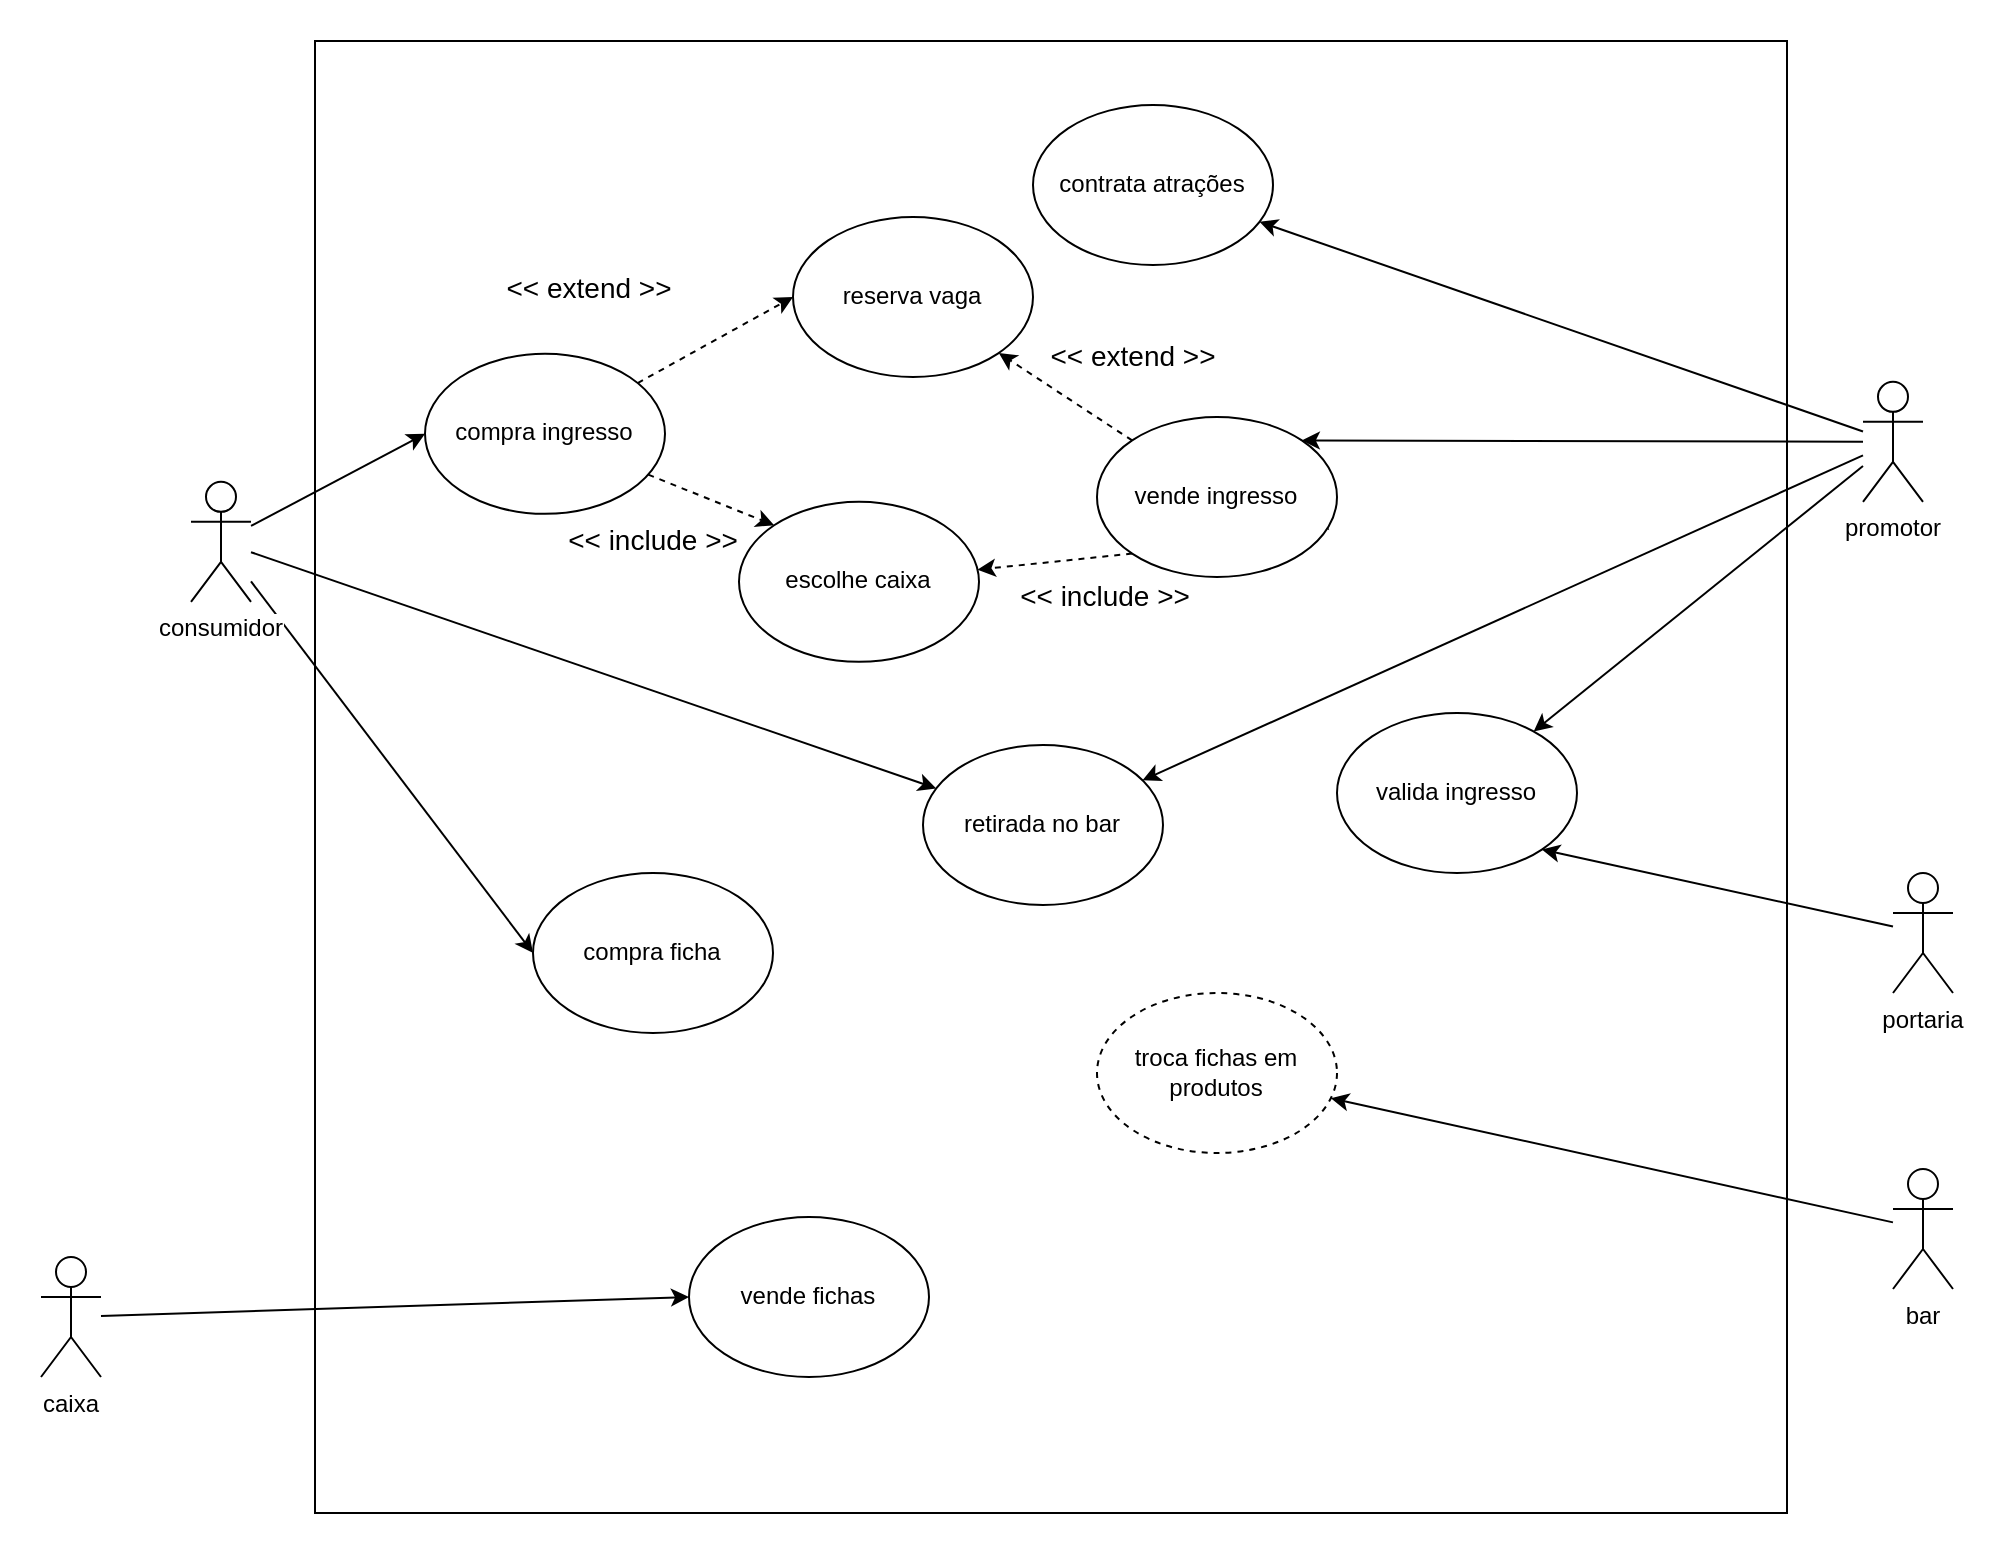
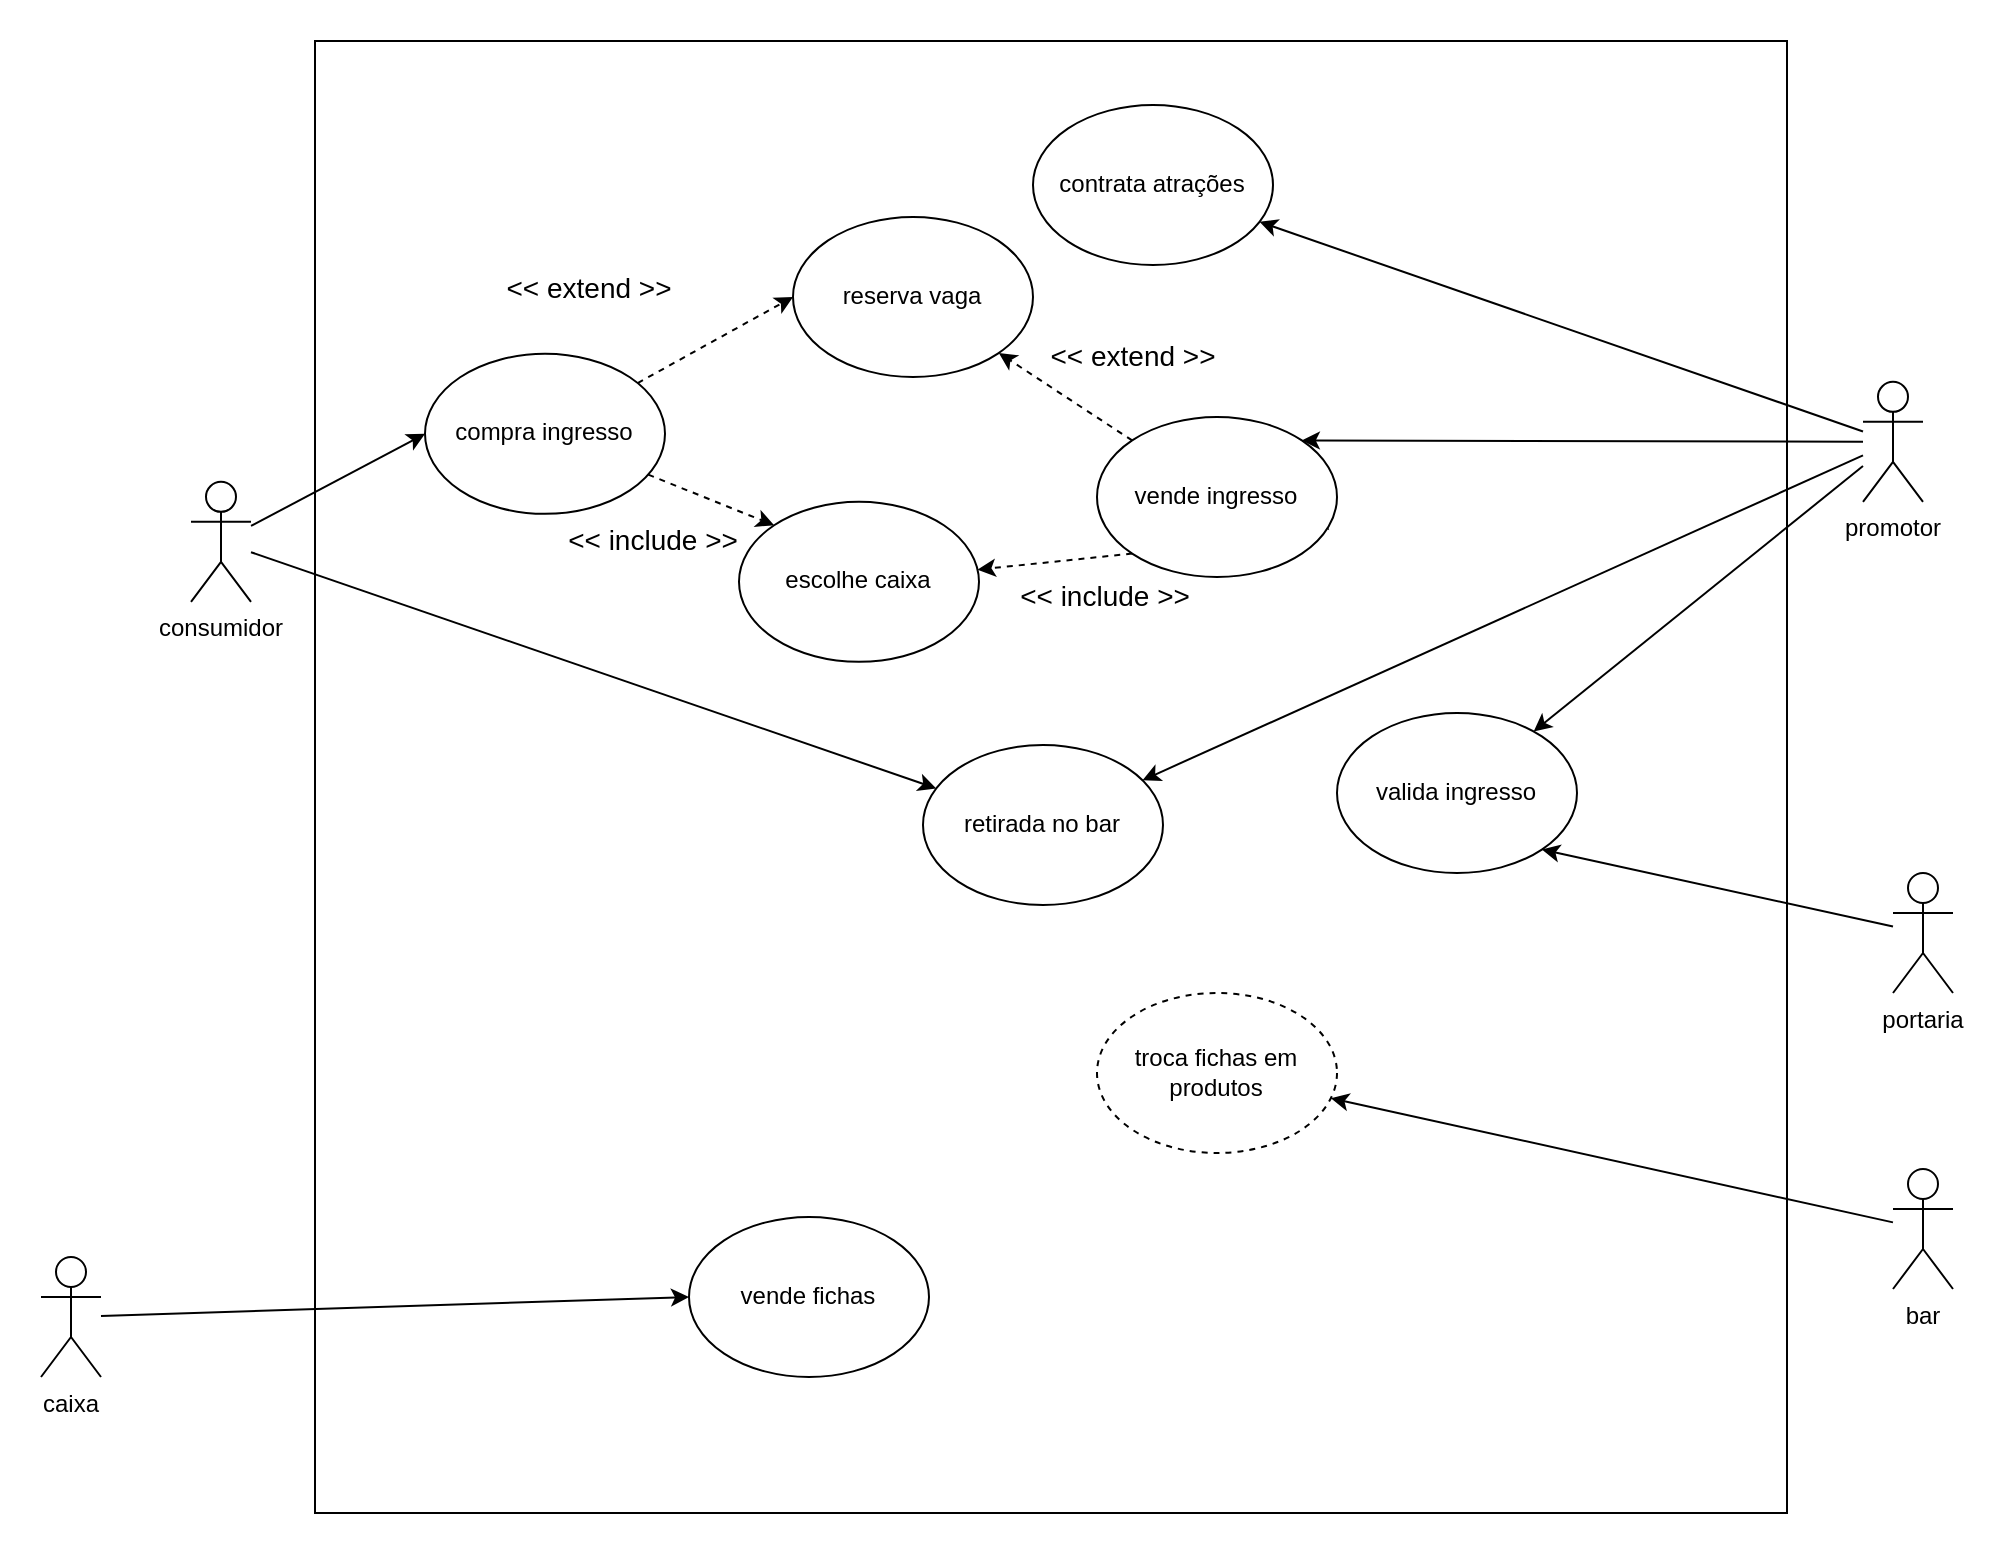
edge "consumidor" -> "compra ficha": removed
node "compra ficha": removed
